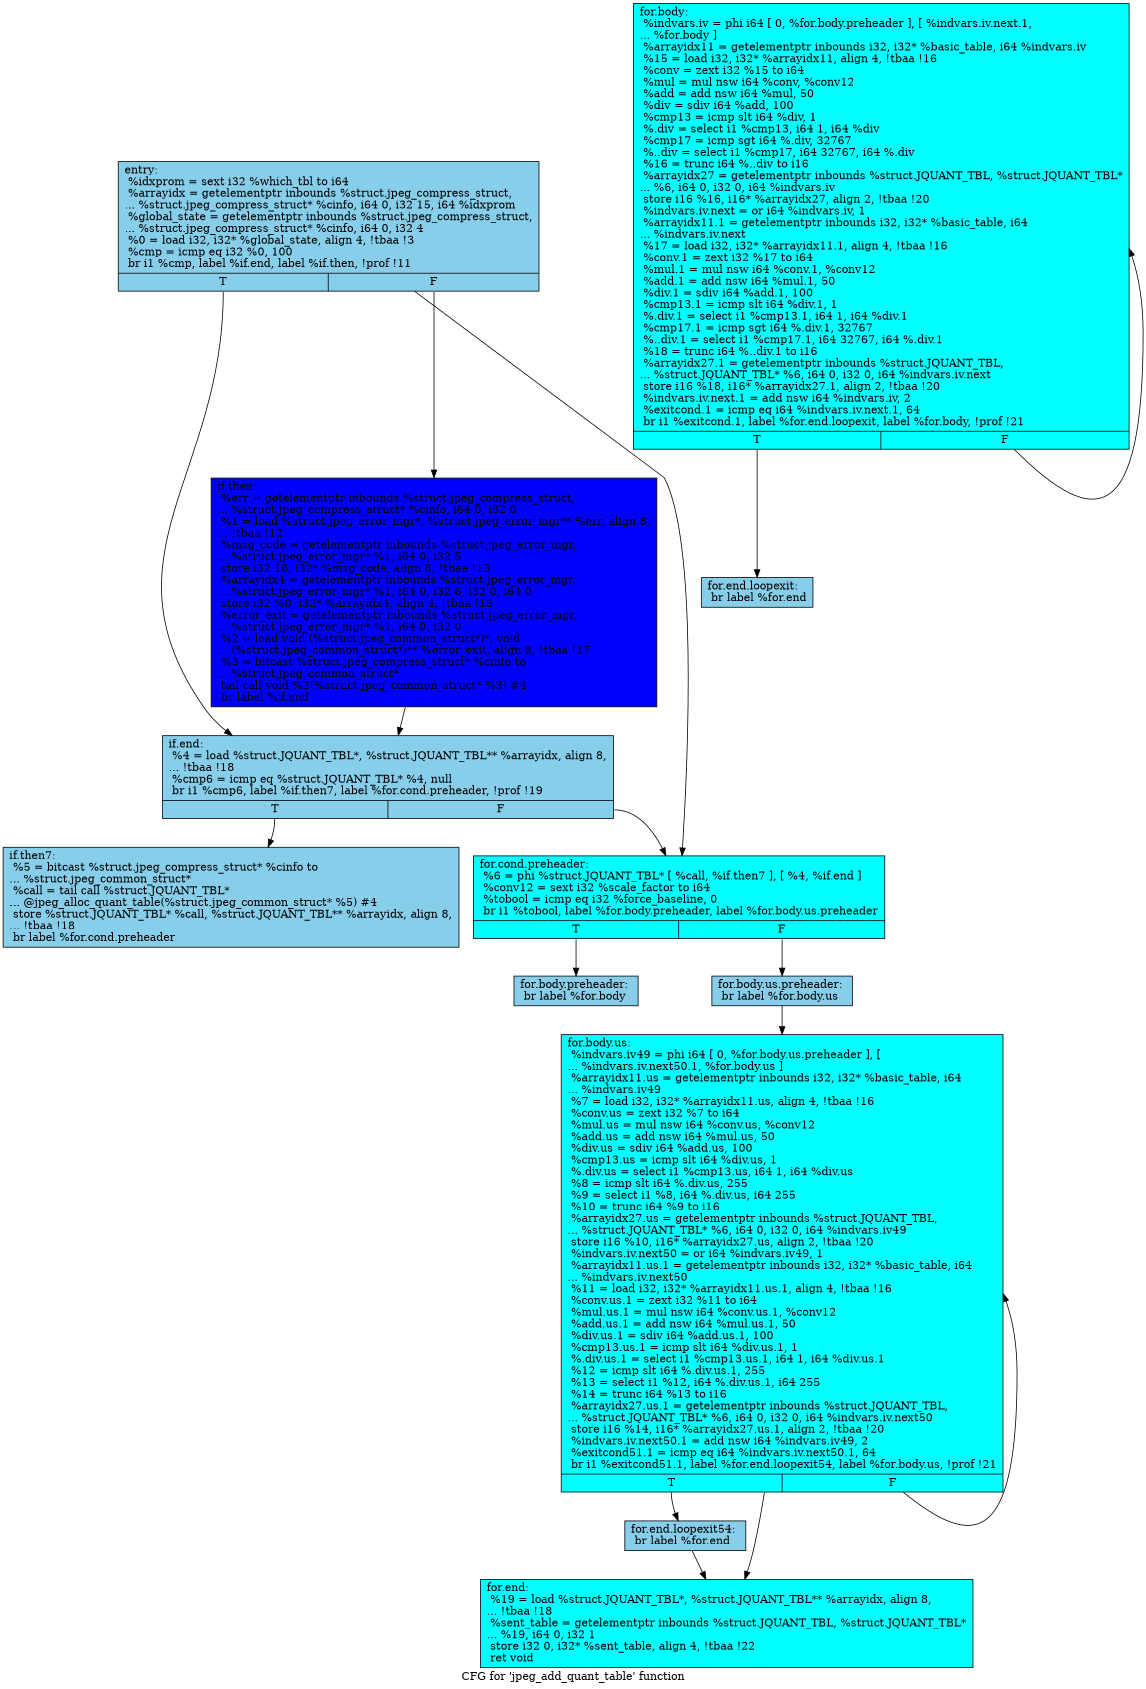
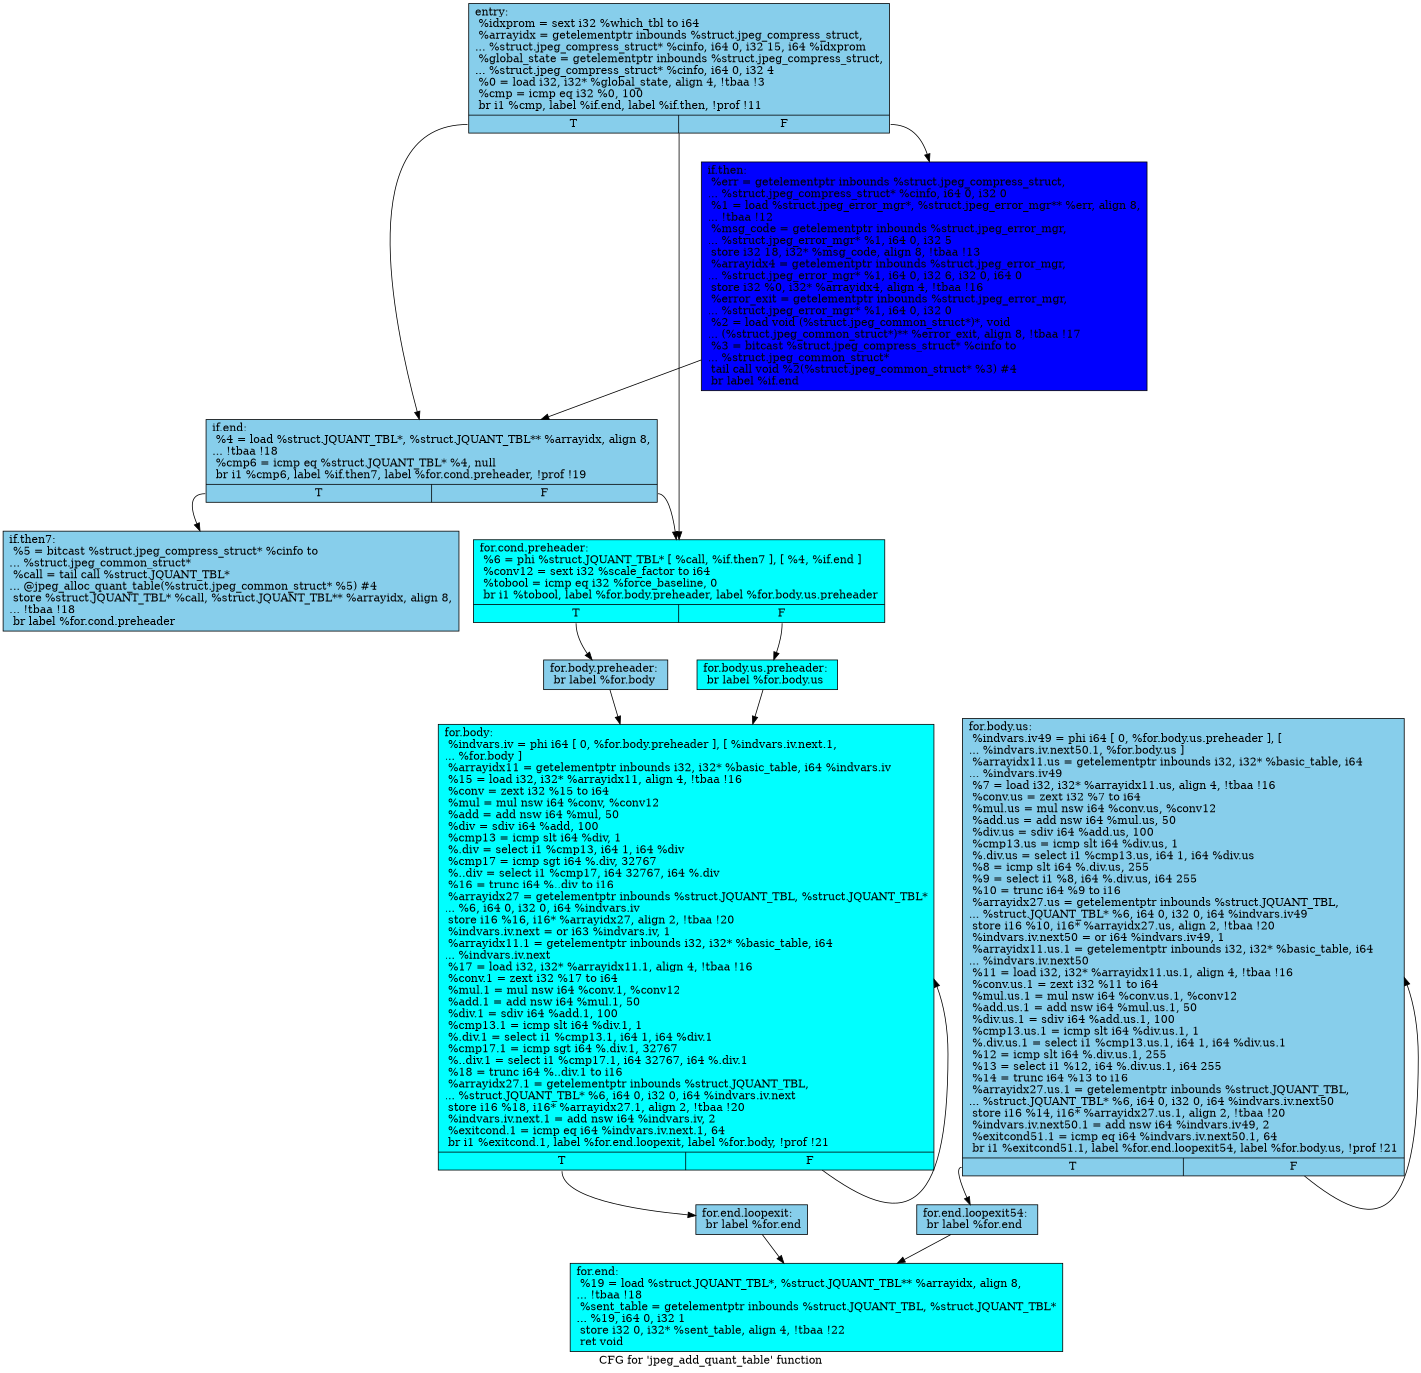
node "for.body:": text "%indvars.iv.next = or i64 %indvars.iv, 1" -> "%indvars.iv.next = or i63 %indvars.iv, 1"
edge "for.body.preheader:" -> "for.body:": added
node "for.body.us.preheader:": fillcolor skyblue -> cyan
edge "for.body.us.preheader:" -> "for.body.us:": now "for.body.us.preheader:" -> "for.body:"
node "for.body.us:": fillcolor cyan -> skyblue
edge "for.body.us:" -> "for.end:": now "for.end.loopexit:" -> "for.end:"
